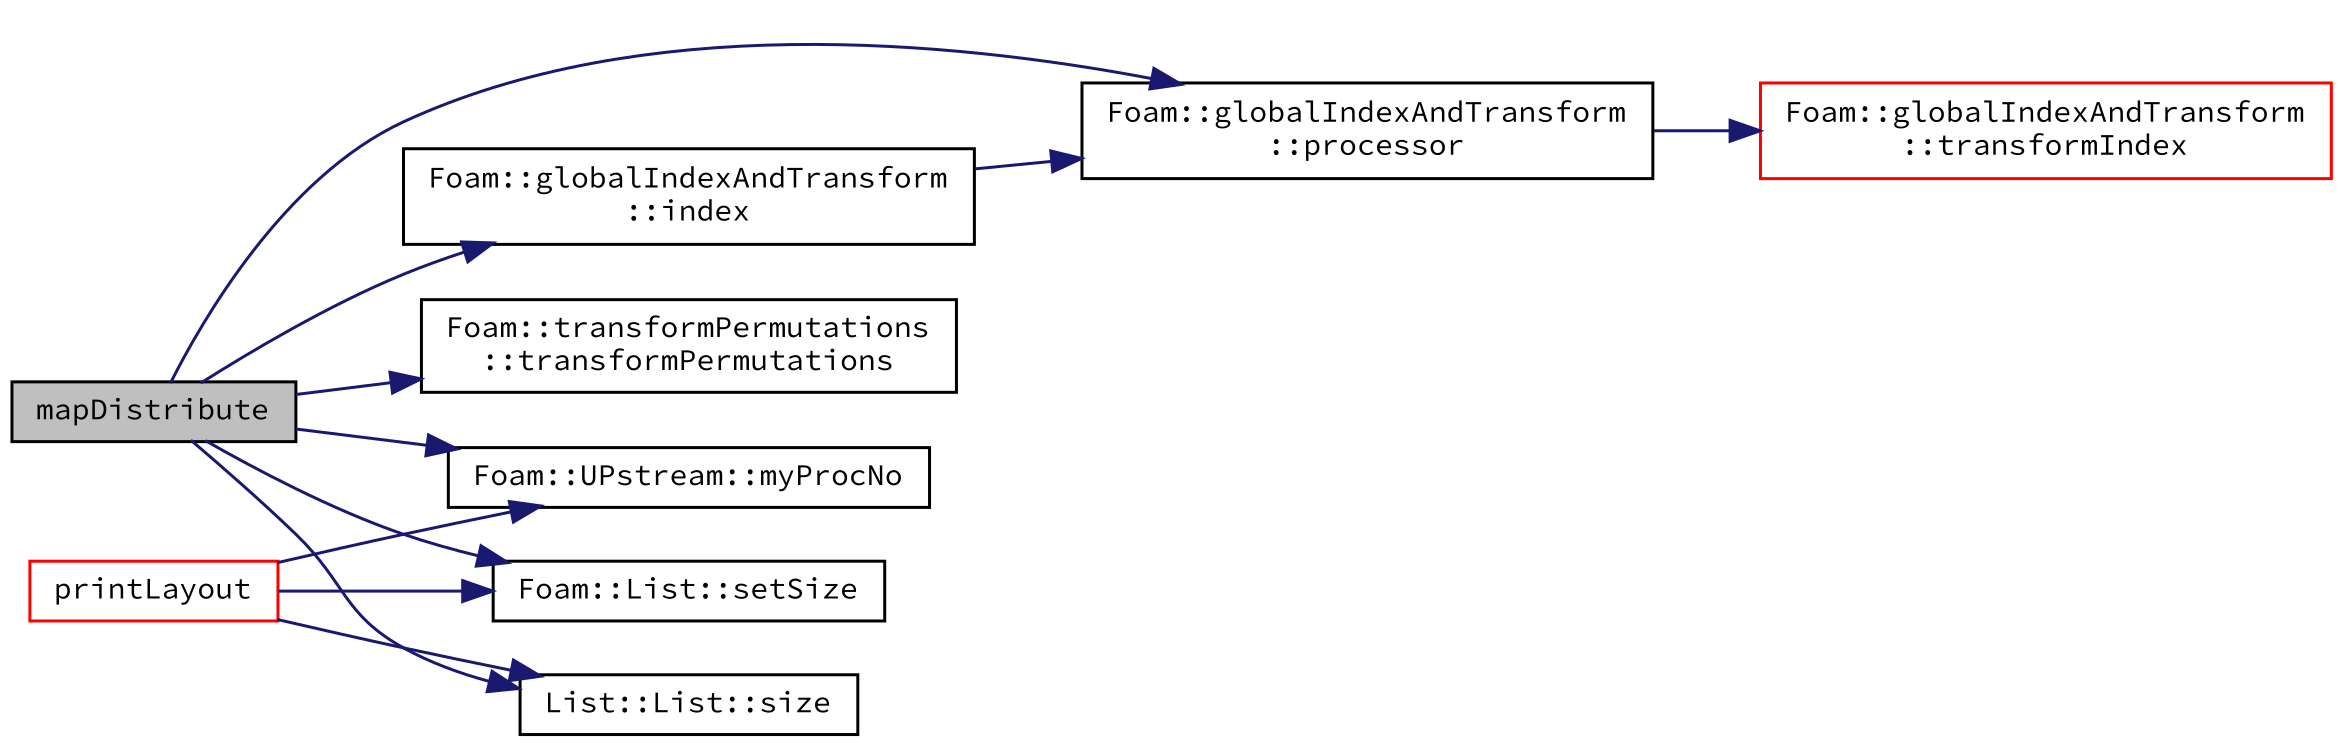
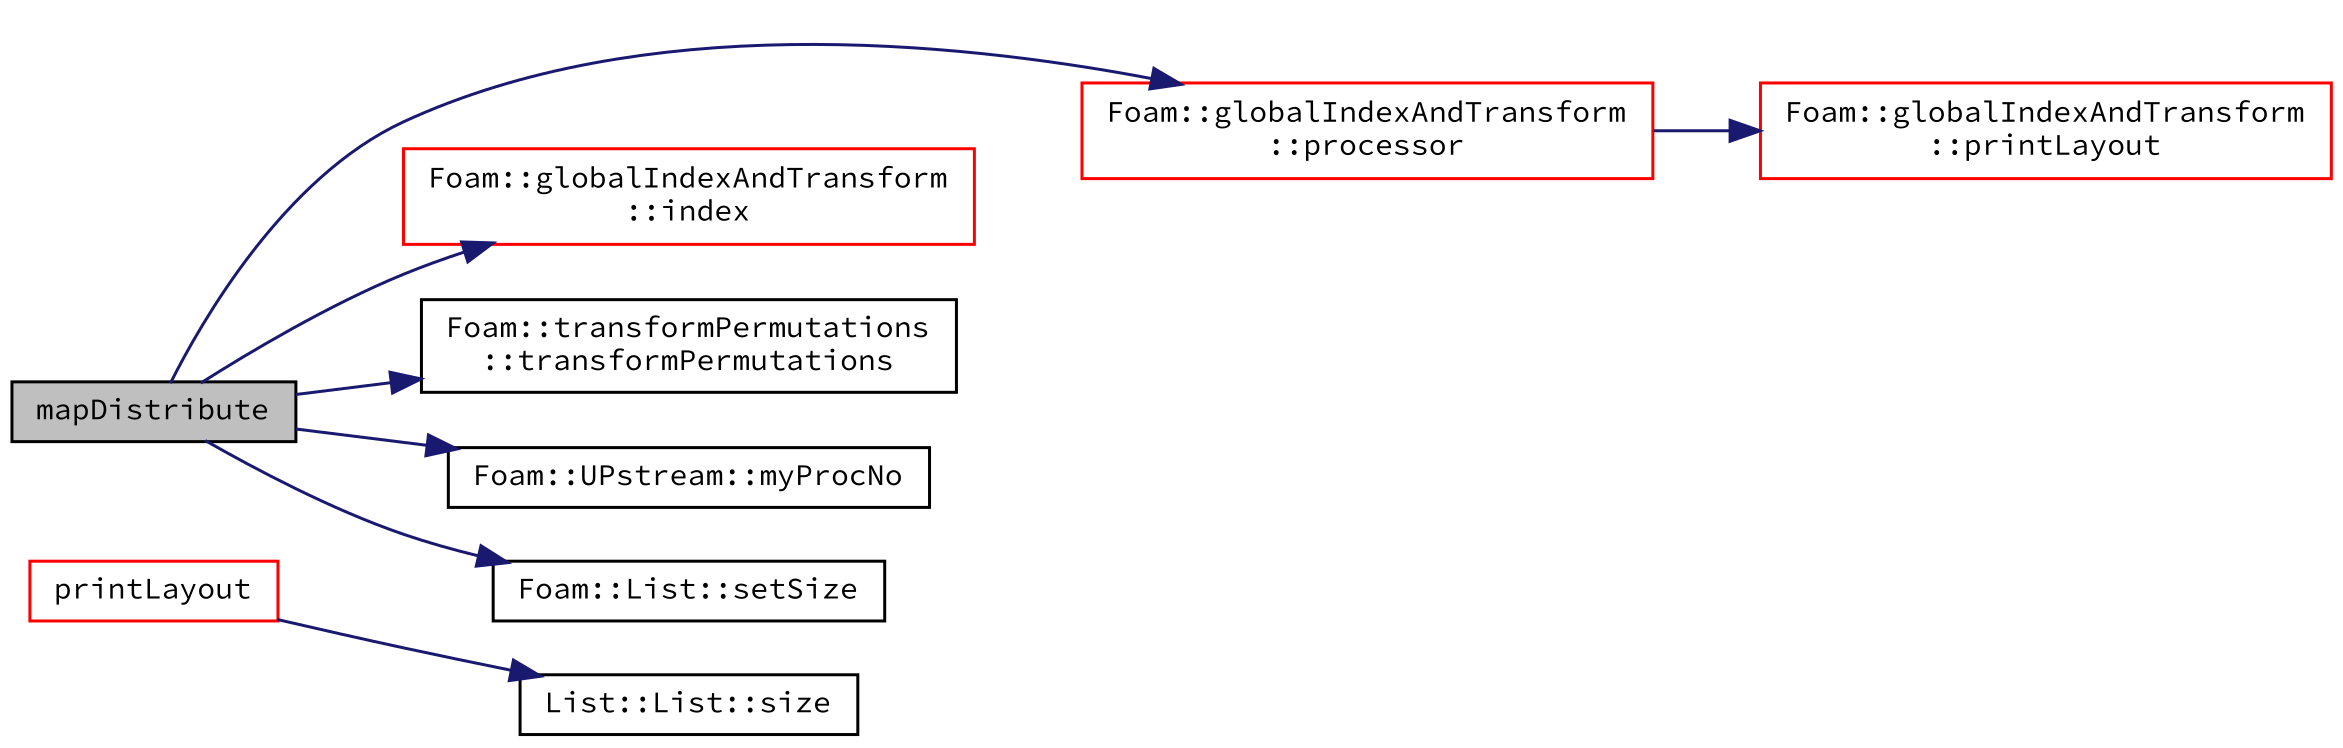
node "Foam::globalIndexAndTransform ::processor": color black -> red
node "Foam::globalIndexAndTransform ::transformIndex": label "Foam::globalIndexAndTransform ::transformIndex" -> "Foam::globalIndexAndTransform ::printLayout"
edge "Foam::globalIndexAndTransform ::index" -> "Foam::globalIndexAndTransform ::processor": removed
node "Foam::globalIndexAndTransform ::index": color black -> red
edge "mapDistribute" -> "List::List::size": removed
edge "printLayout" -> "Foam::UPstream::myProcNo": removed
edge "printLayout" -> "Foam::List::setSize": removed
